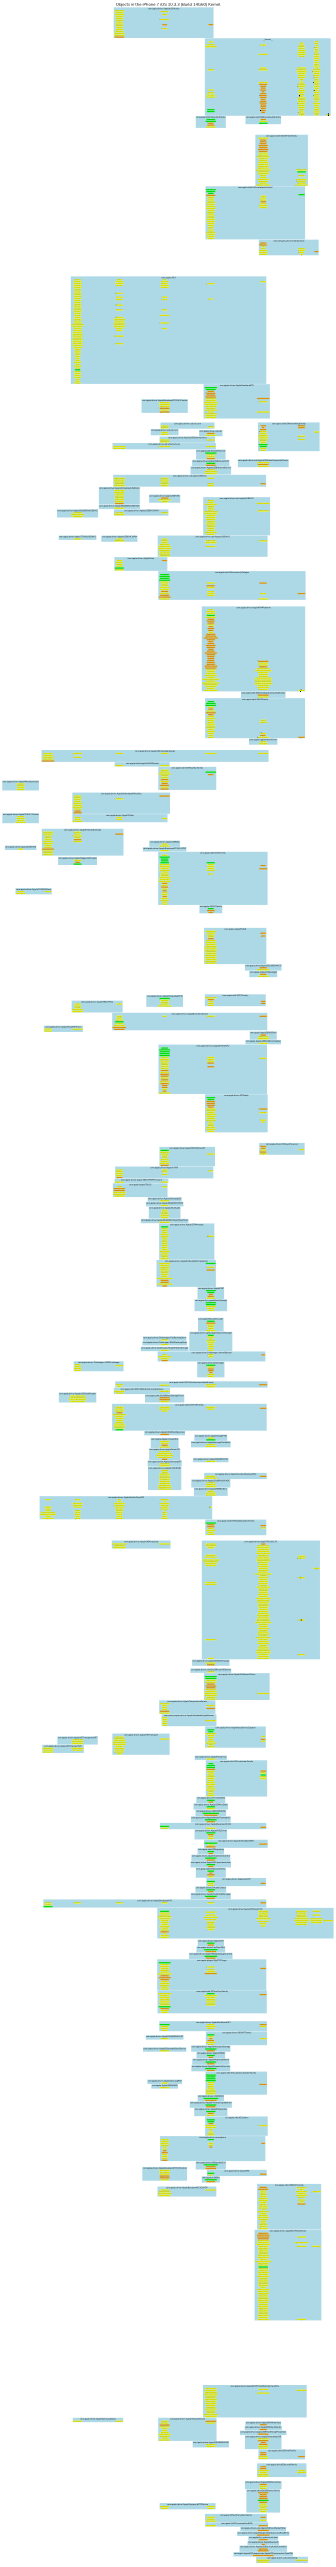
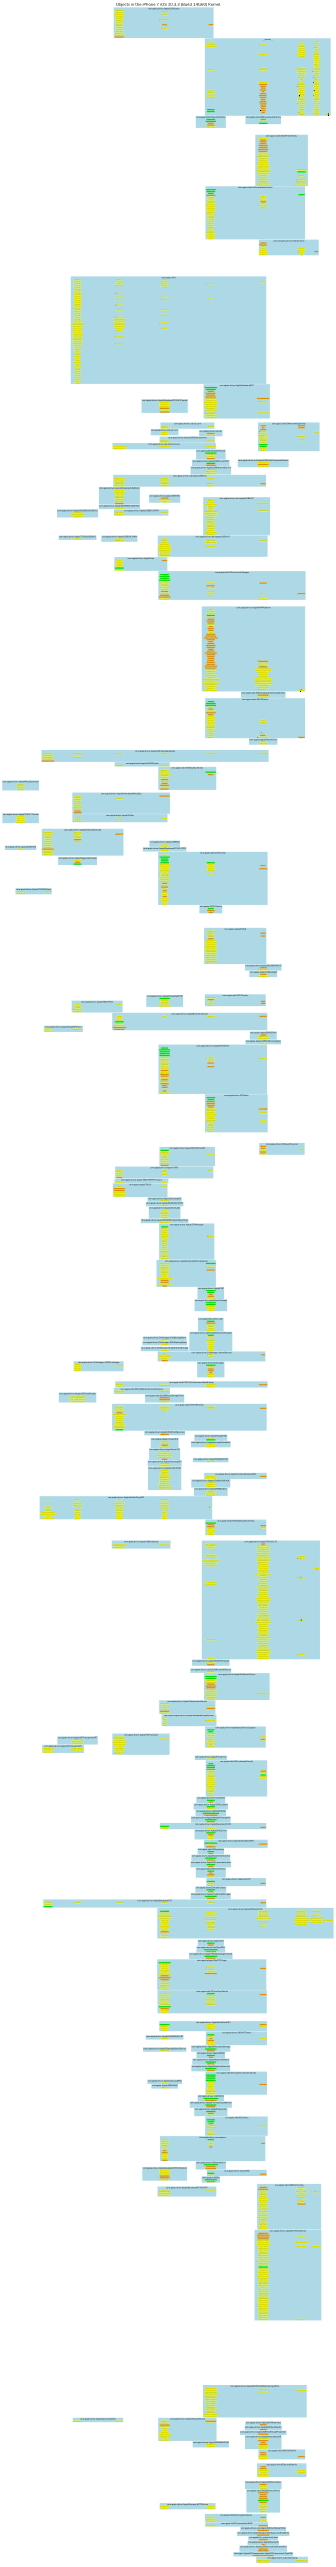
node "AGXCLContext": fillcolor green -> yellow
